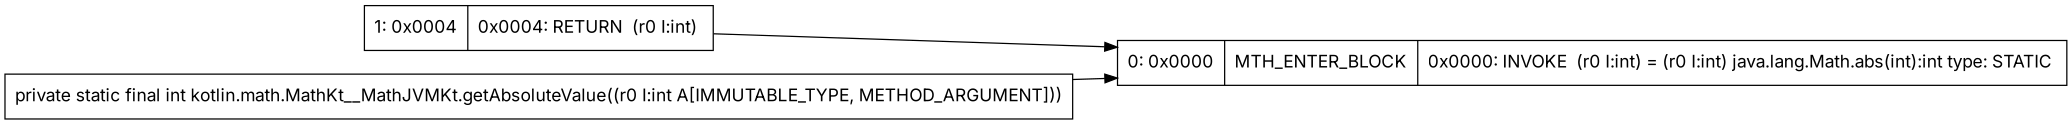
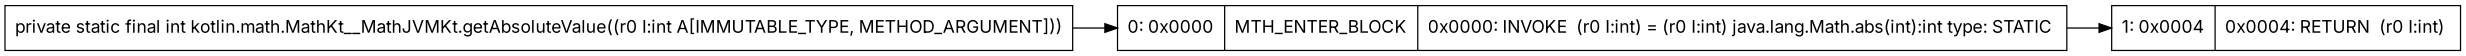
edge "1: 0x0004" -> "0: 0x0000": reversed
